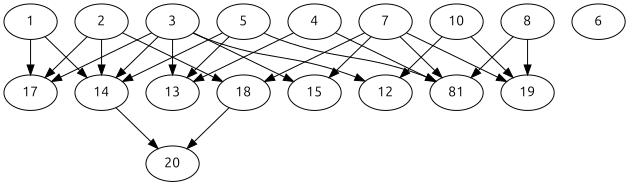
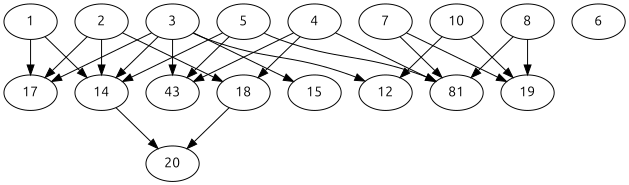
edge "7" -> "15": removed
edge "7" -> "18": now "4" -> "18"
node "13": label "13" -> "43"
